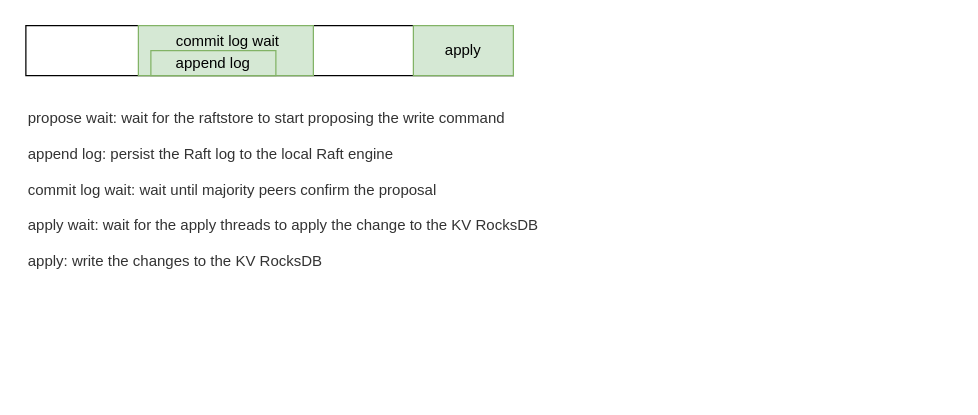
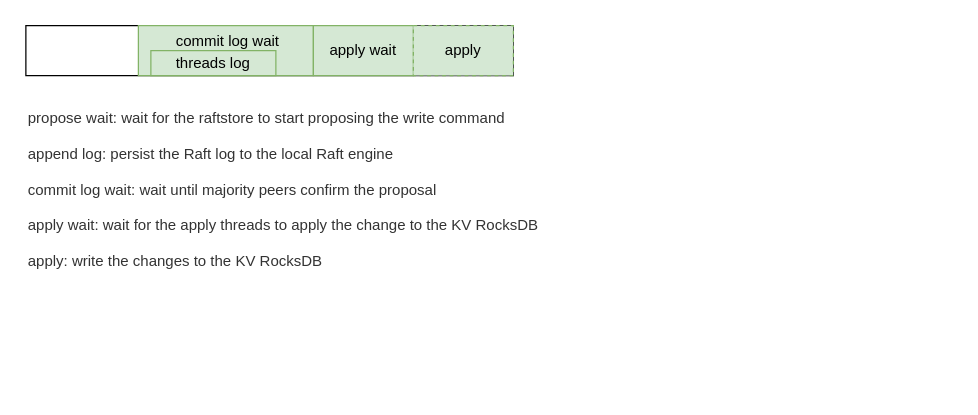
node "apply wait": added
node "apply": style solid -> dashed
node "append log": label "append log" -> "threads log"
